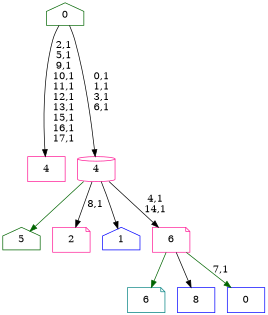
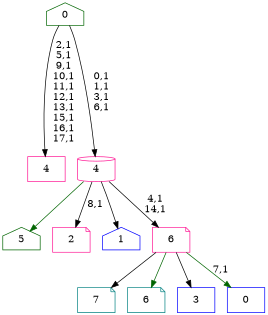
node "7": added
node "8": label "8" -> "3"
